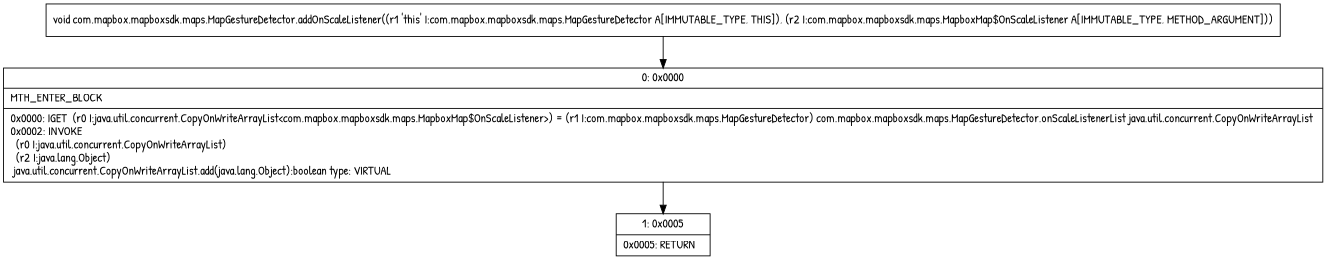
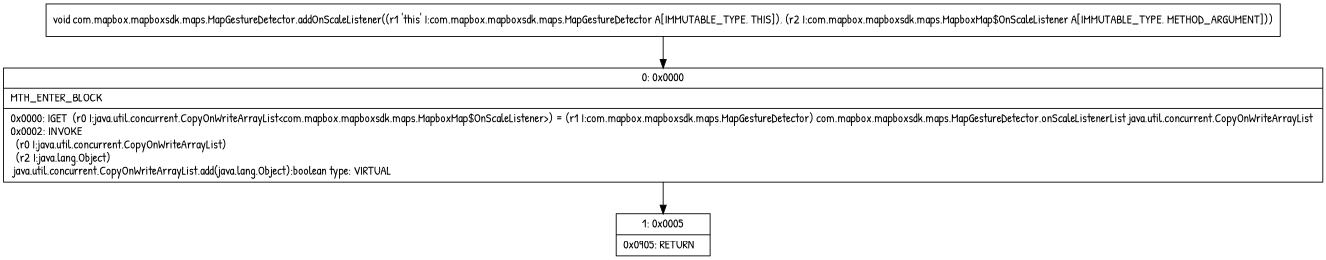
node "1: 0x0005": text "0x0005: RETURN" -> "0x0905: RETURN"
